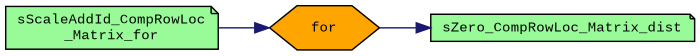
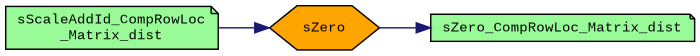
node "sScaleAddId_CompRowLoc _Matrix_for": label "sScaleAddId_CompRowLoc _Matrix_for" -> "sScaleAddId_CompRowLoc _Matrix_dist"
node "for": label "for" -> "sZero"
